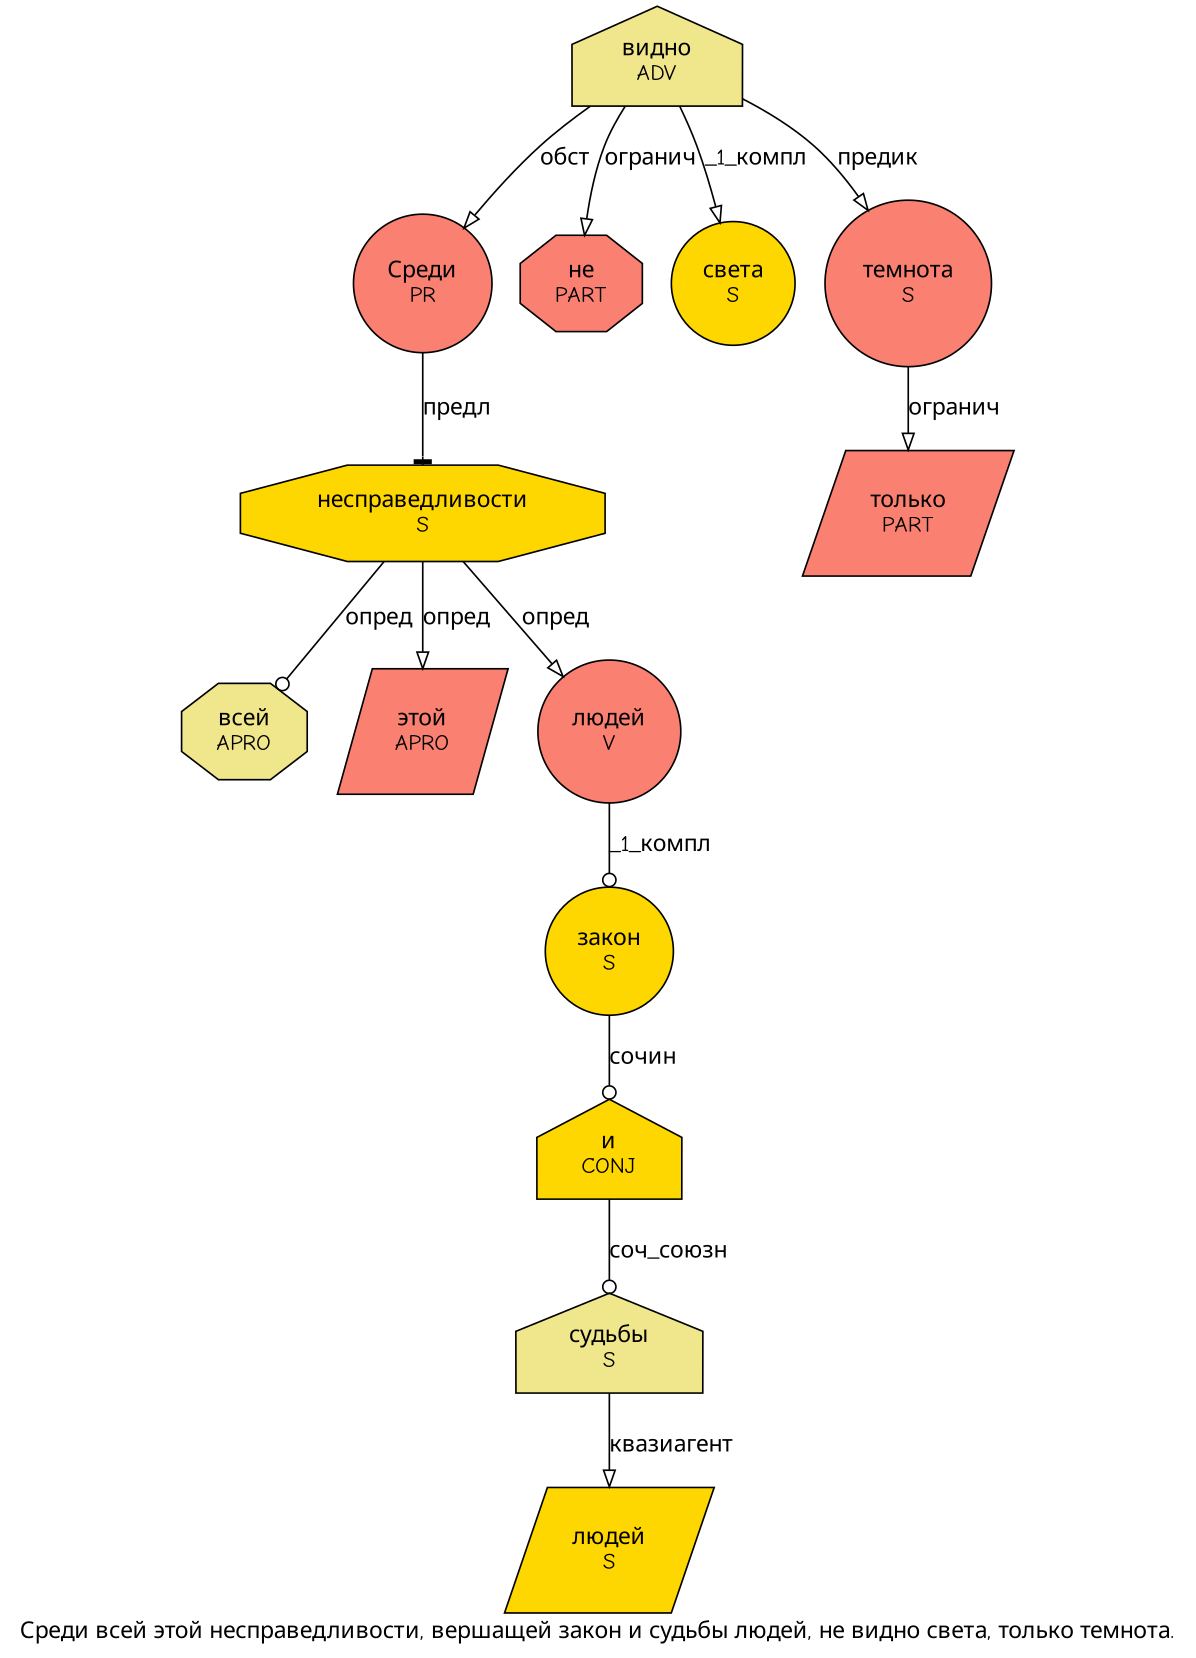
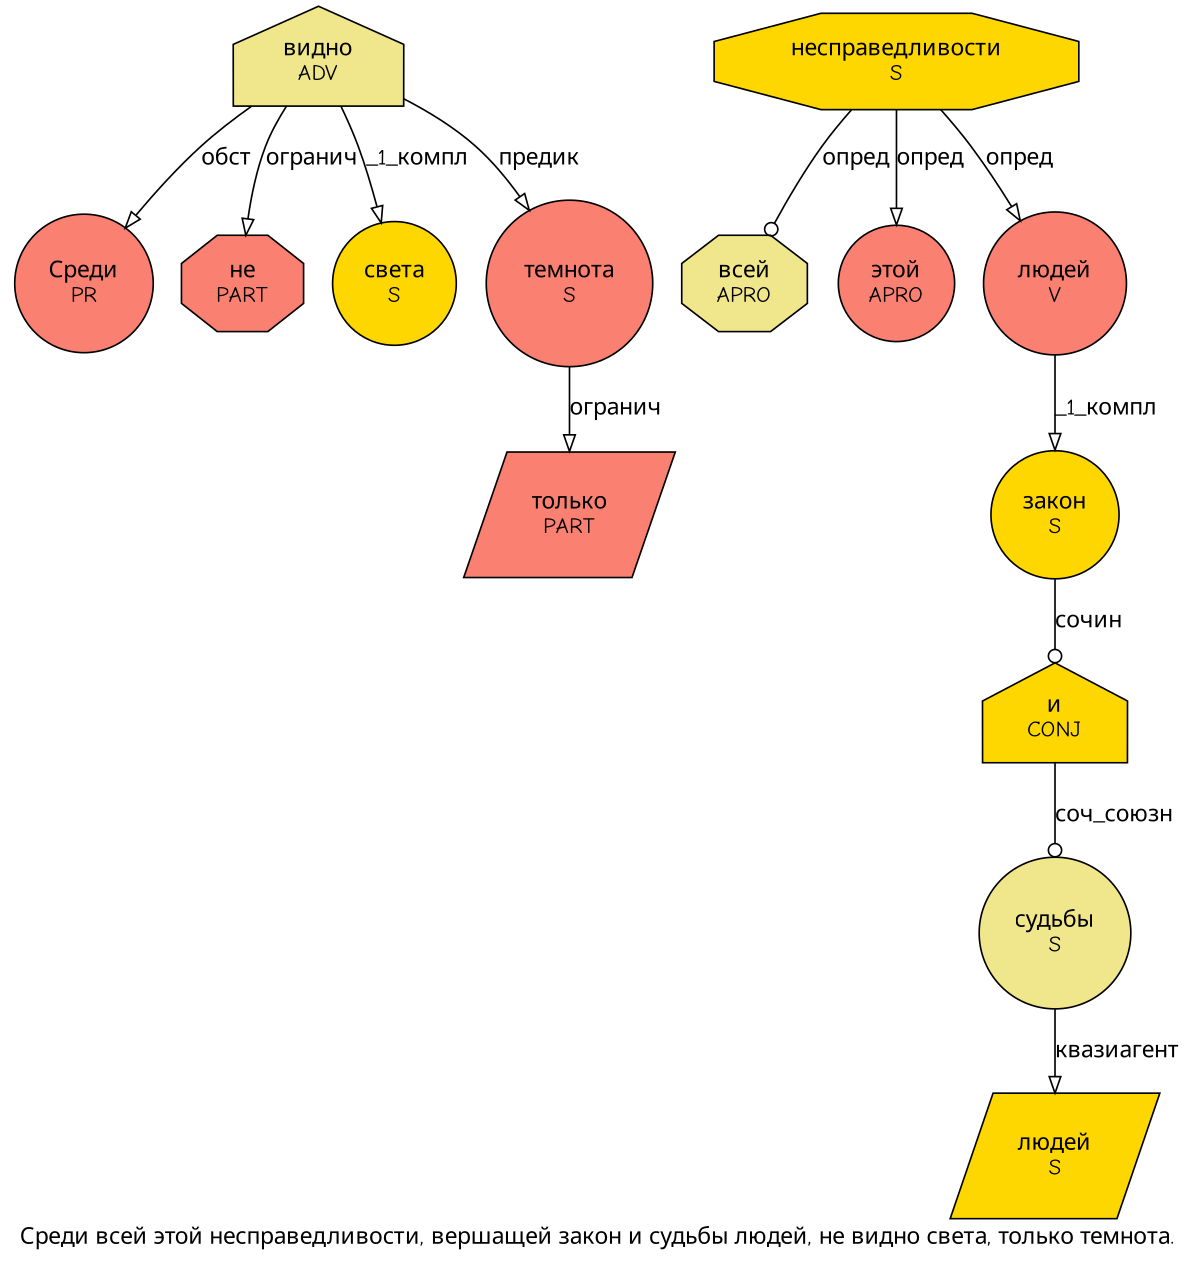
edge "Среди PR" -> "несправедливости S": removed, label "предл"
node "этой APRO": shape parallelogram -> circle
edge "людей V" -> "закон S": arrowhead odot -> onormal
node "судьбы S": shape house -> circle
